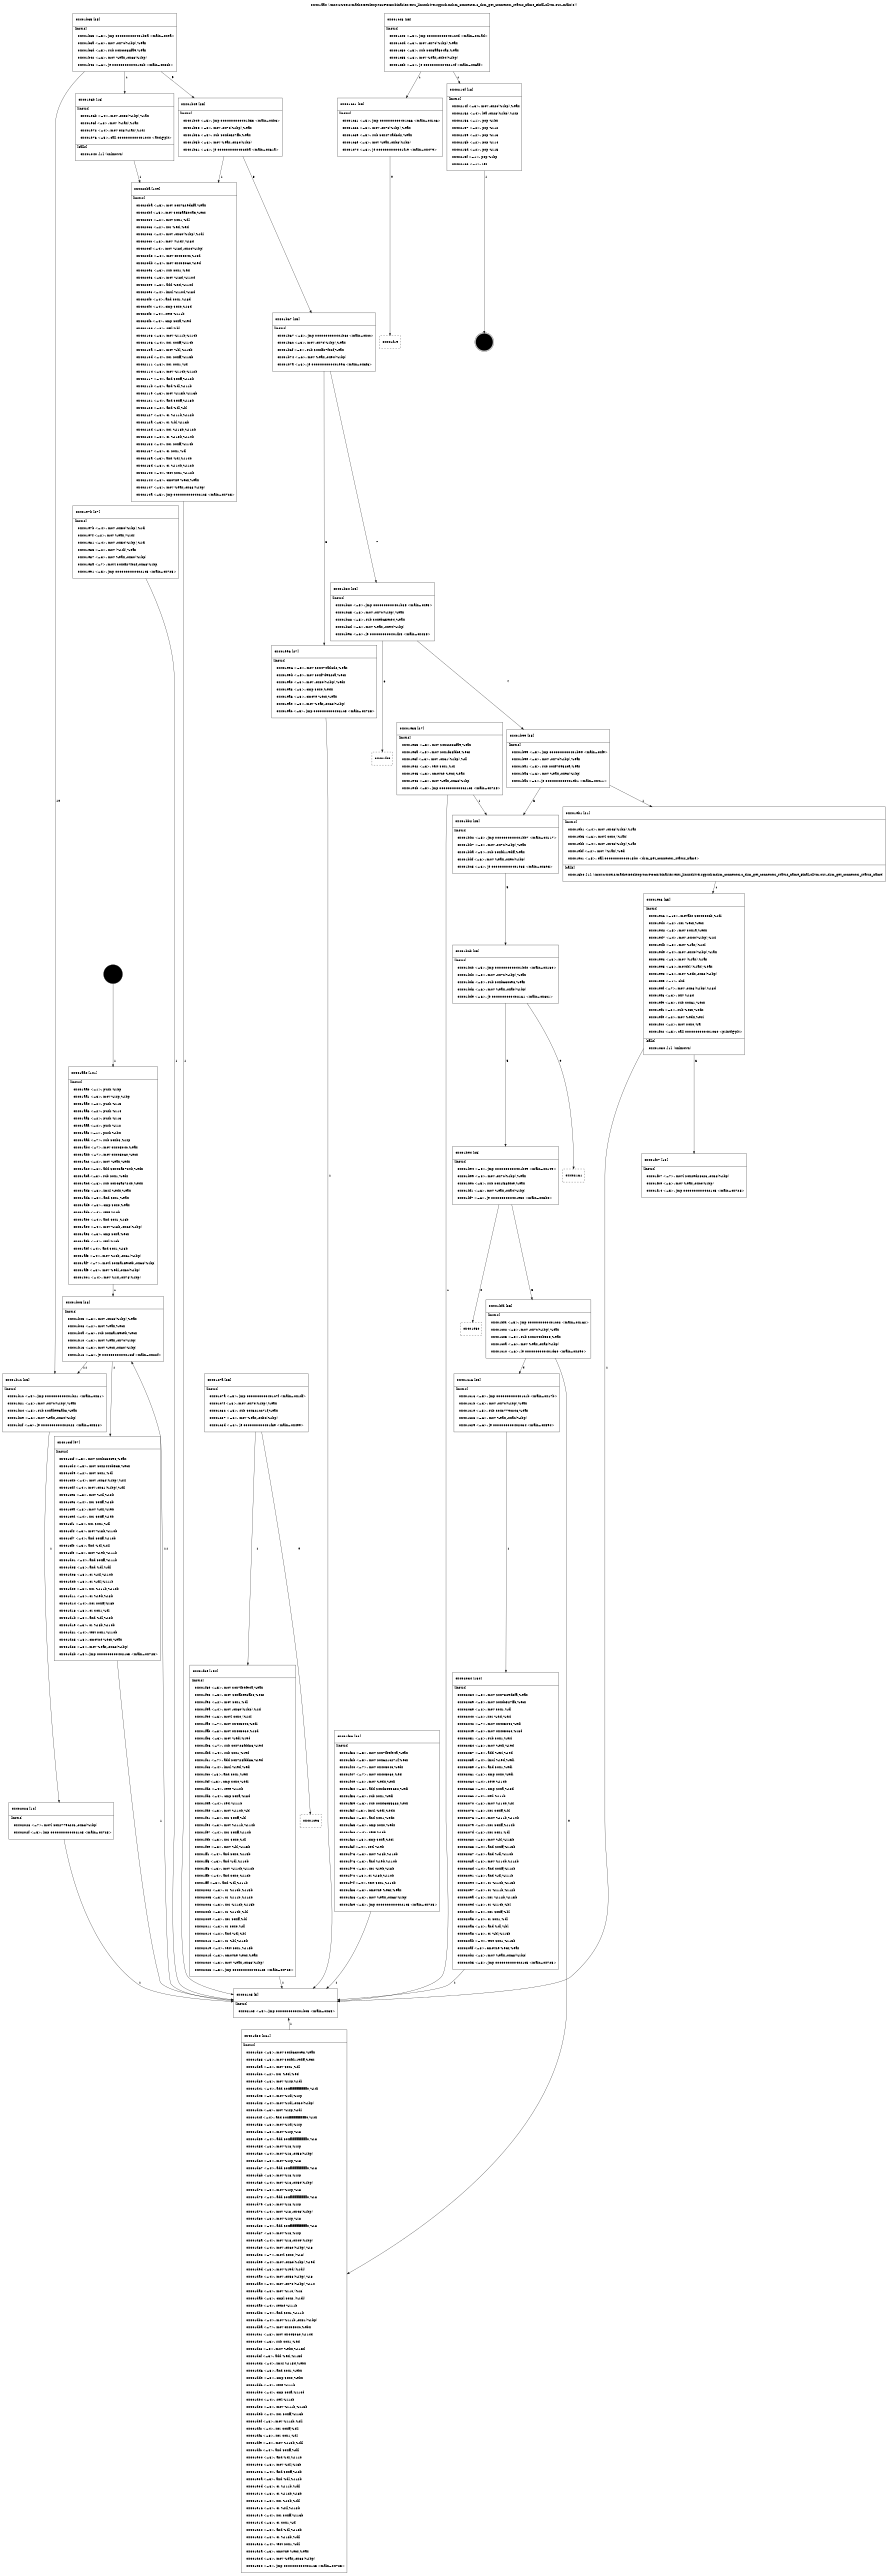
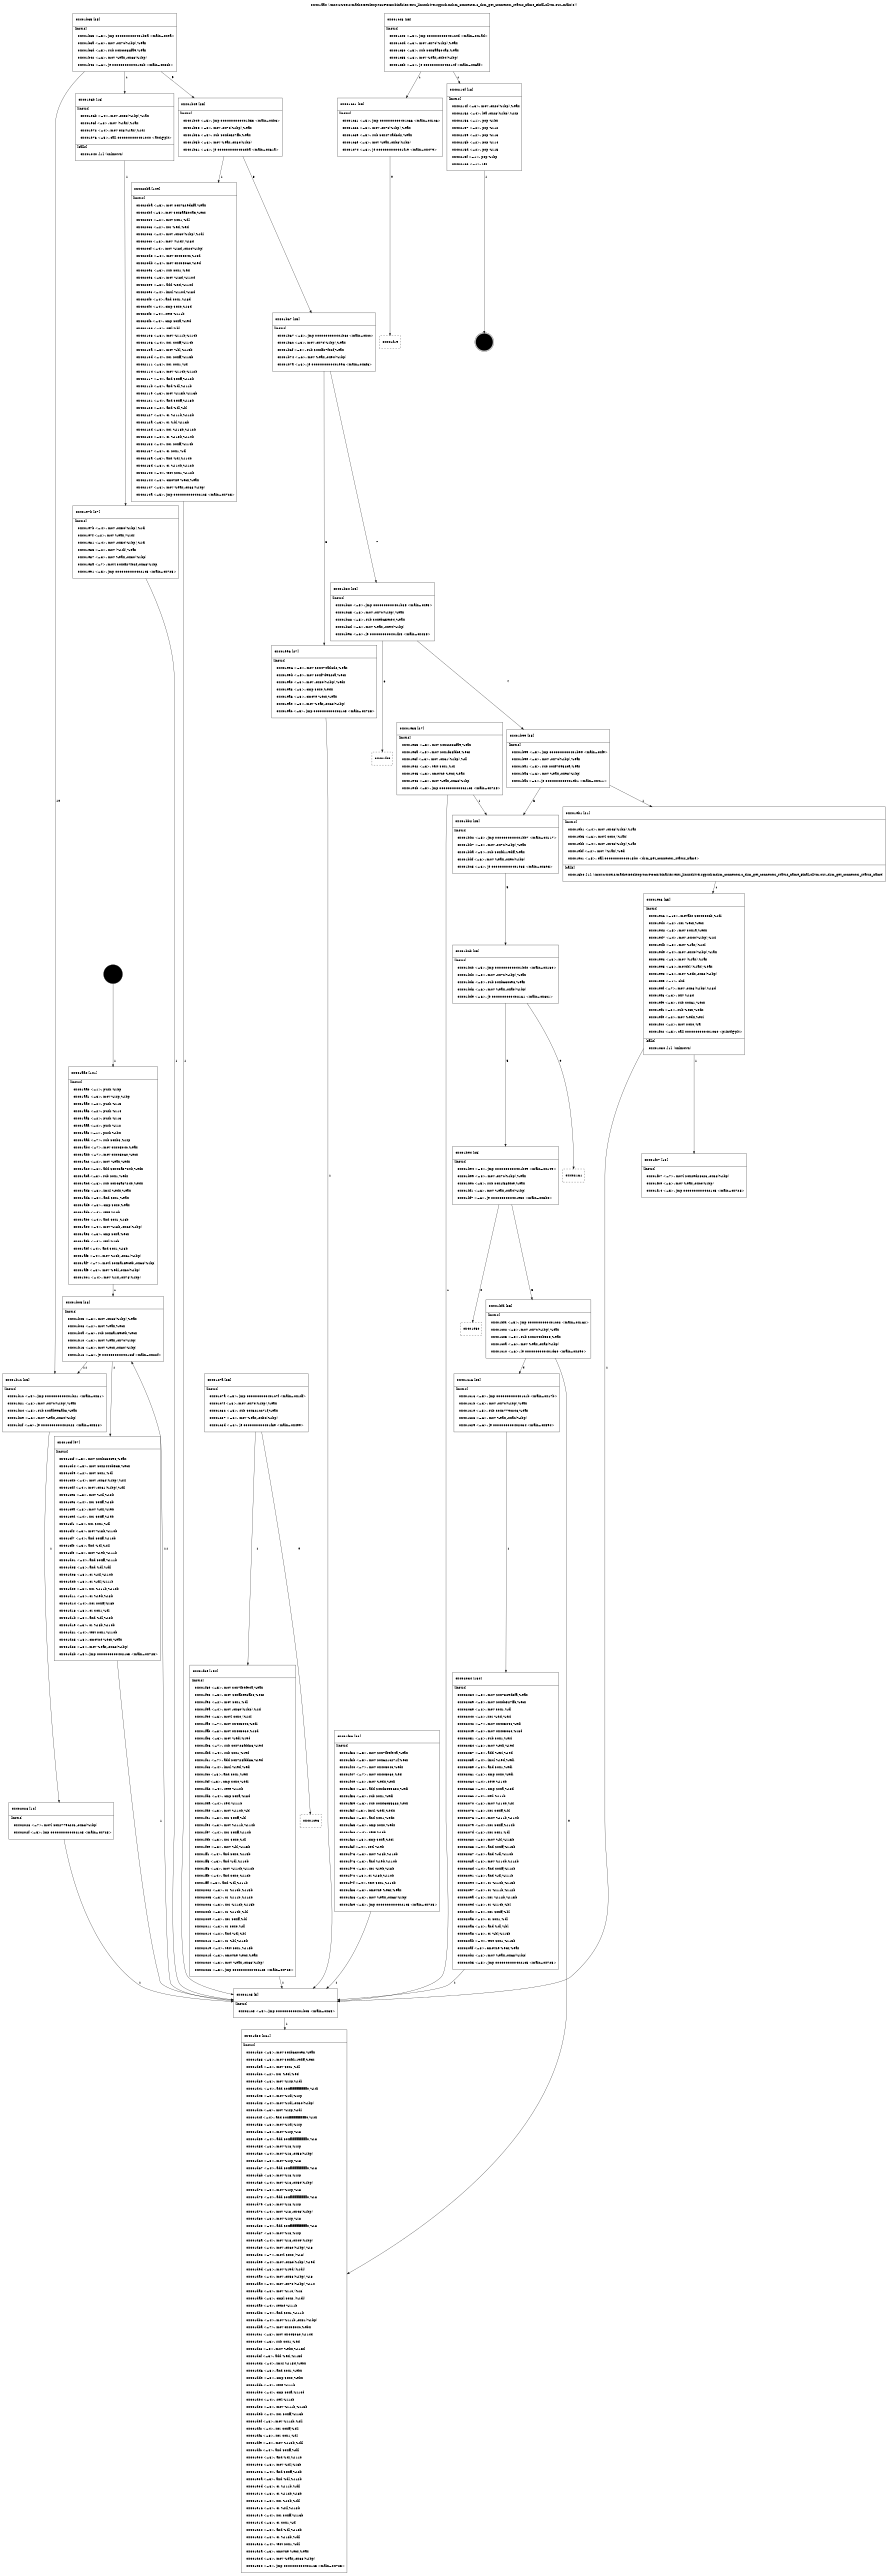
edge "0x401e6b [16]" -> "0x4020ba [149]": now "0x401e6b [16]" -> "0x401e7b [27]"
edge "0x401ec6 [65]" -> "0x401f07 [18]": label " 6" -> " 1"
edge "0x401d30 [261]" -> "0x4021c5 [5]": reversed
